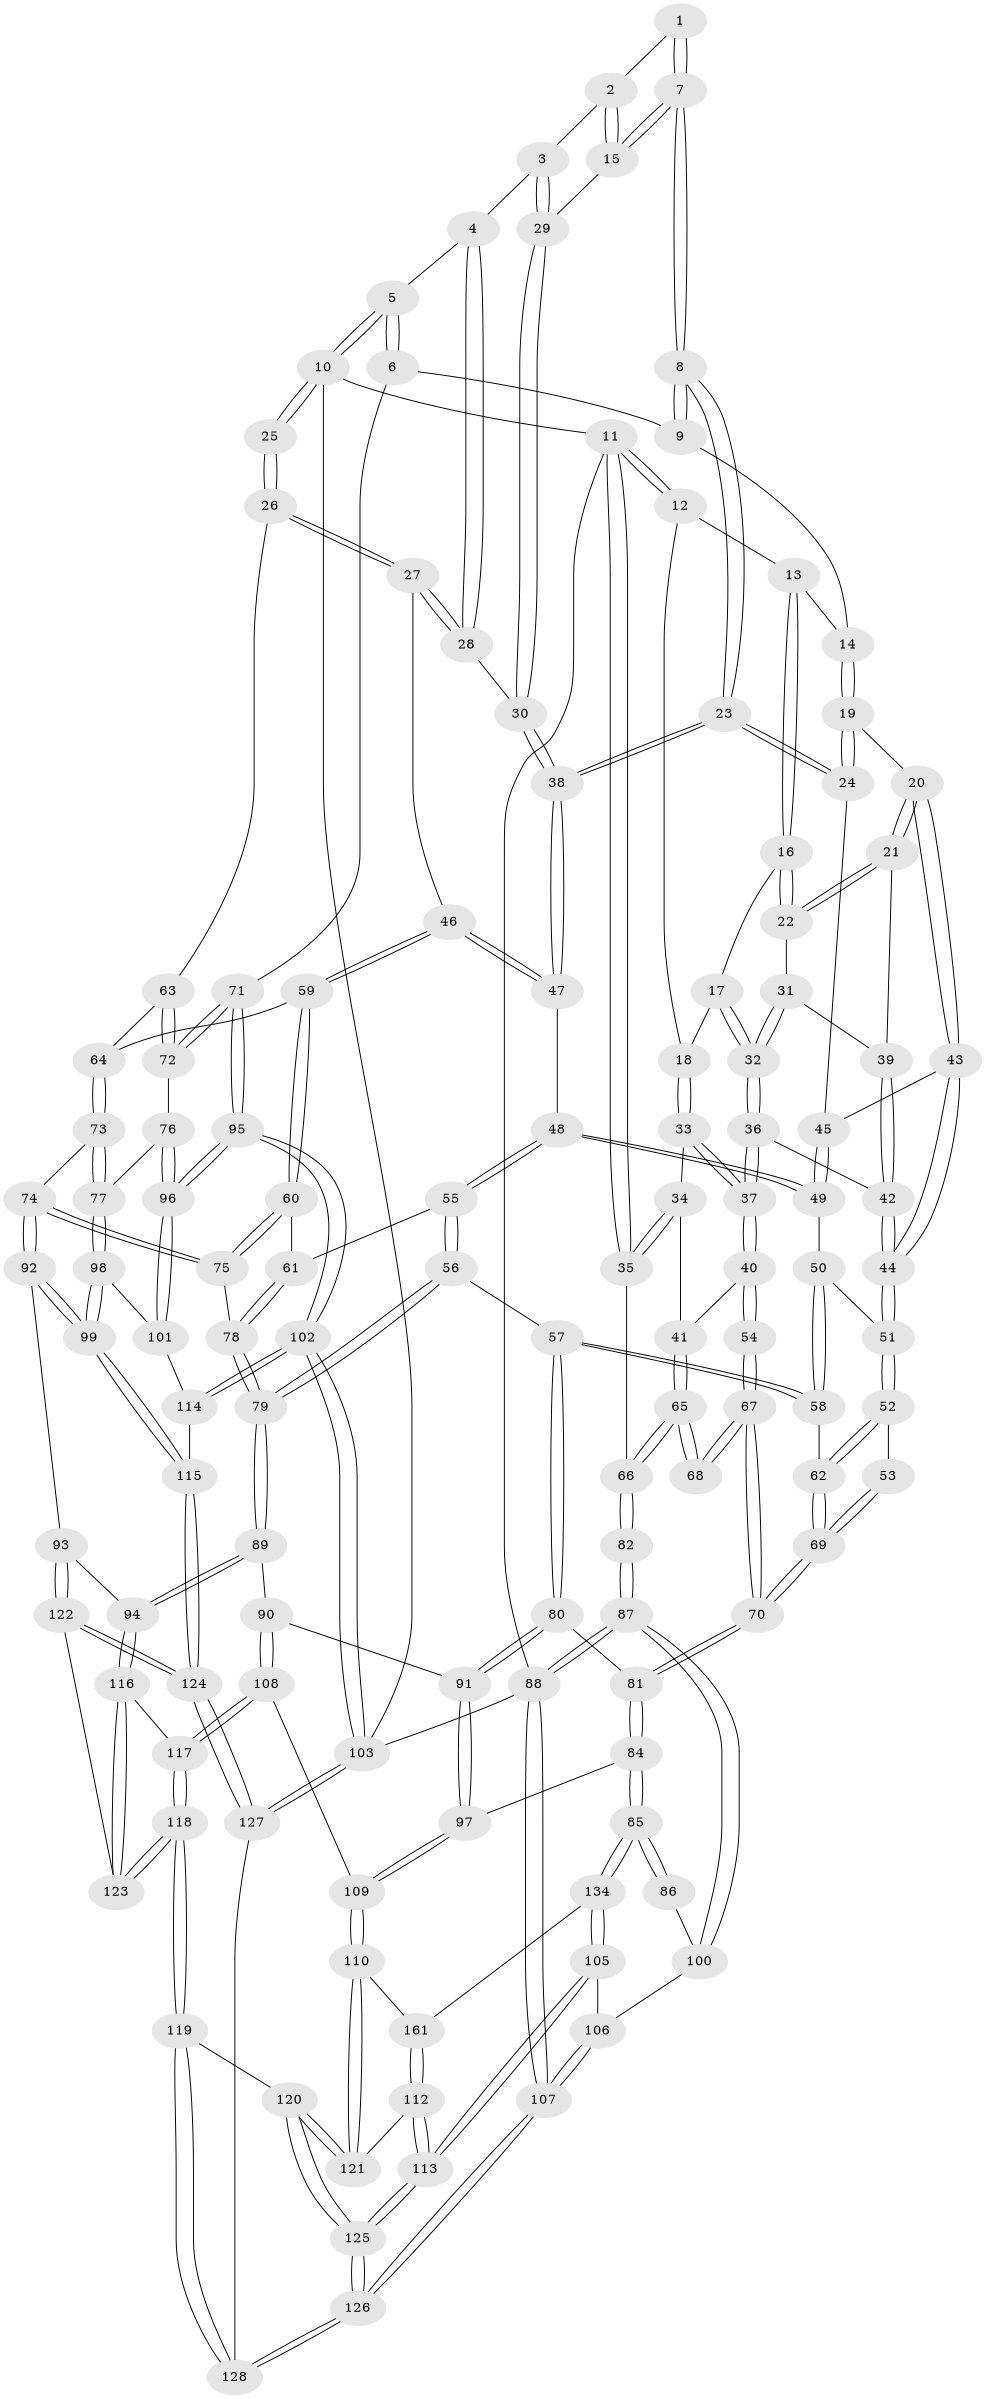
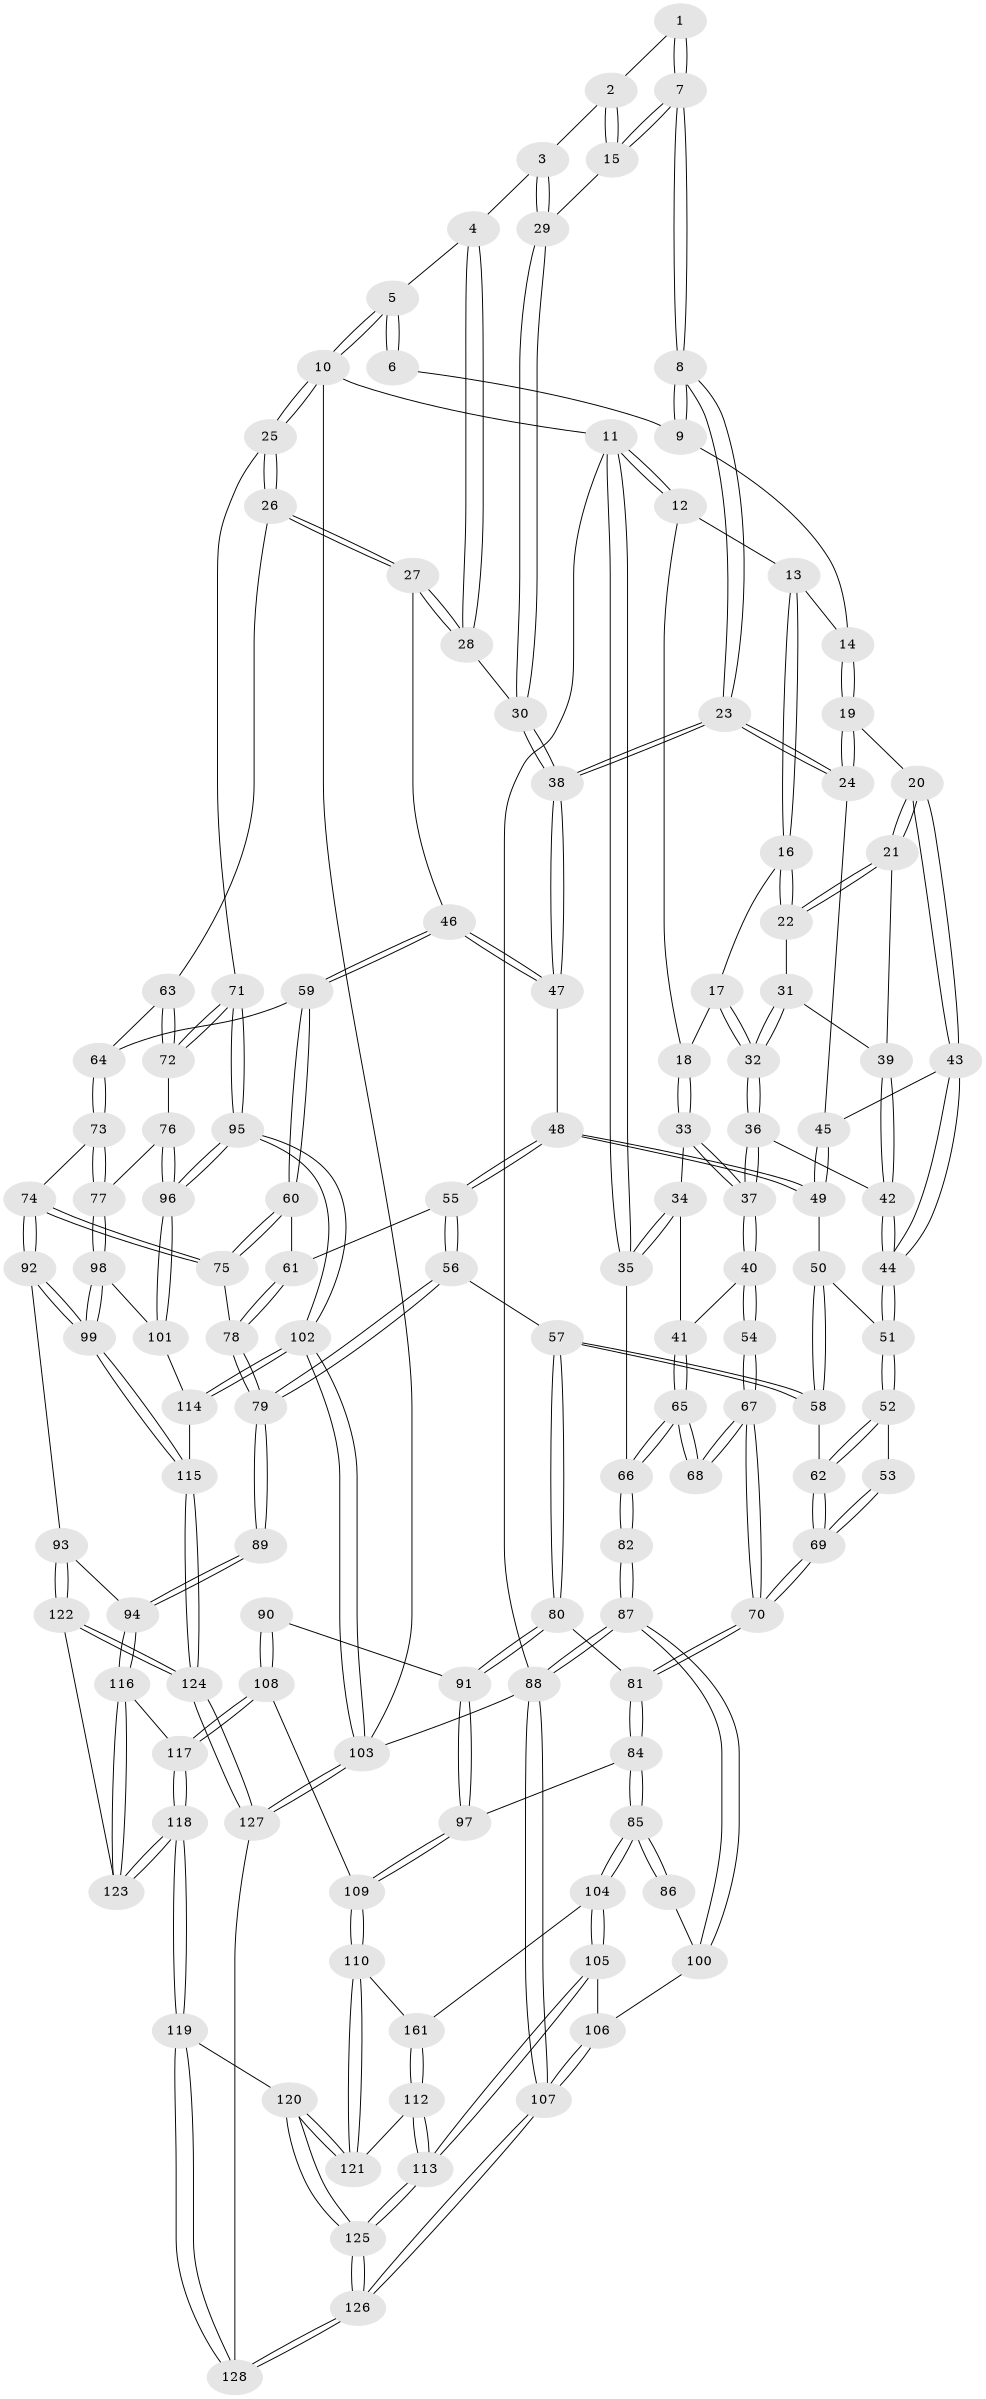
edge "6" -- "71": now "25" -- "71"
edge "89" -- "90": removed
node "134": label "134" -> "104"
